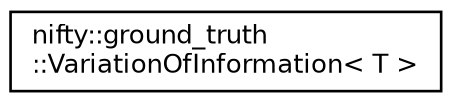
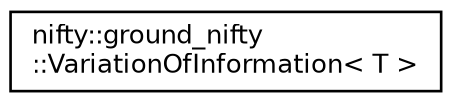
node "nifty::ground_truth ::VariationOfInformation< T >": label "nifty::ground_truth ::VariationOfInformation< T >" -> "nifty::ground_nifty ::VariationOfInformation< T >"
